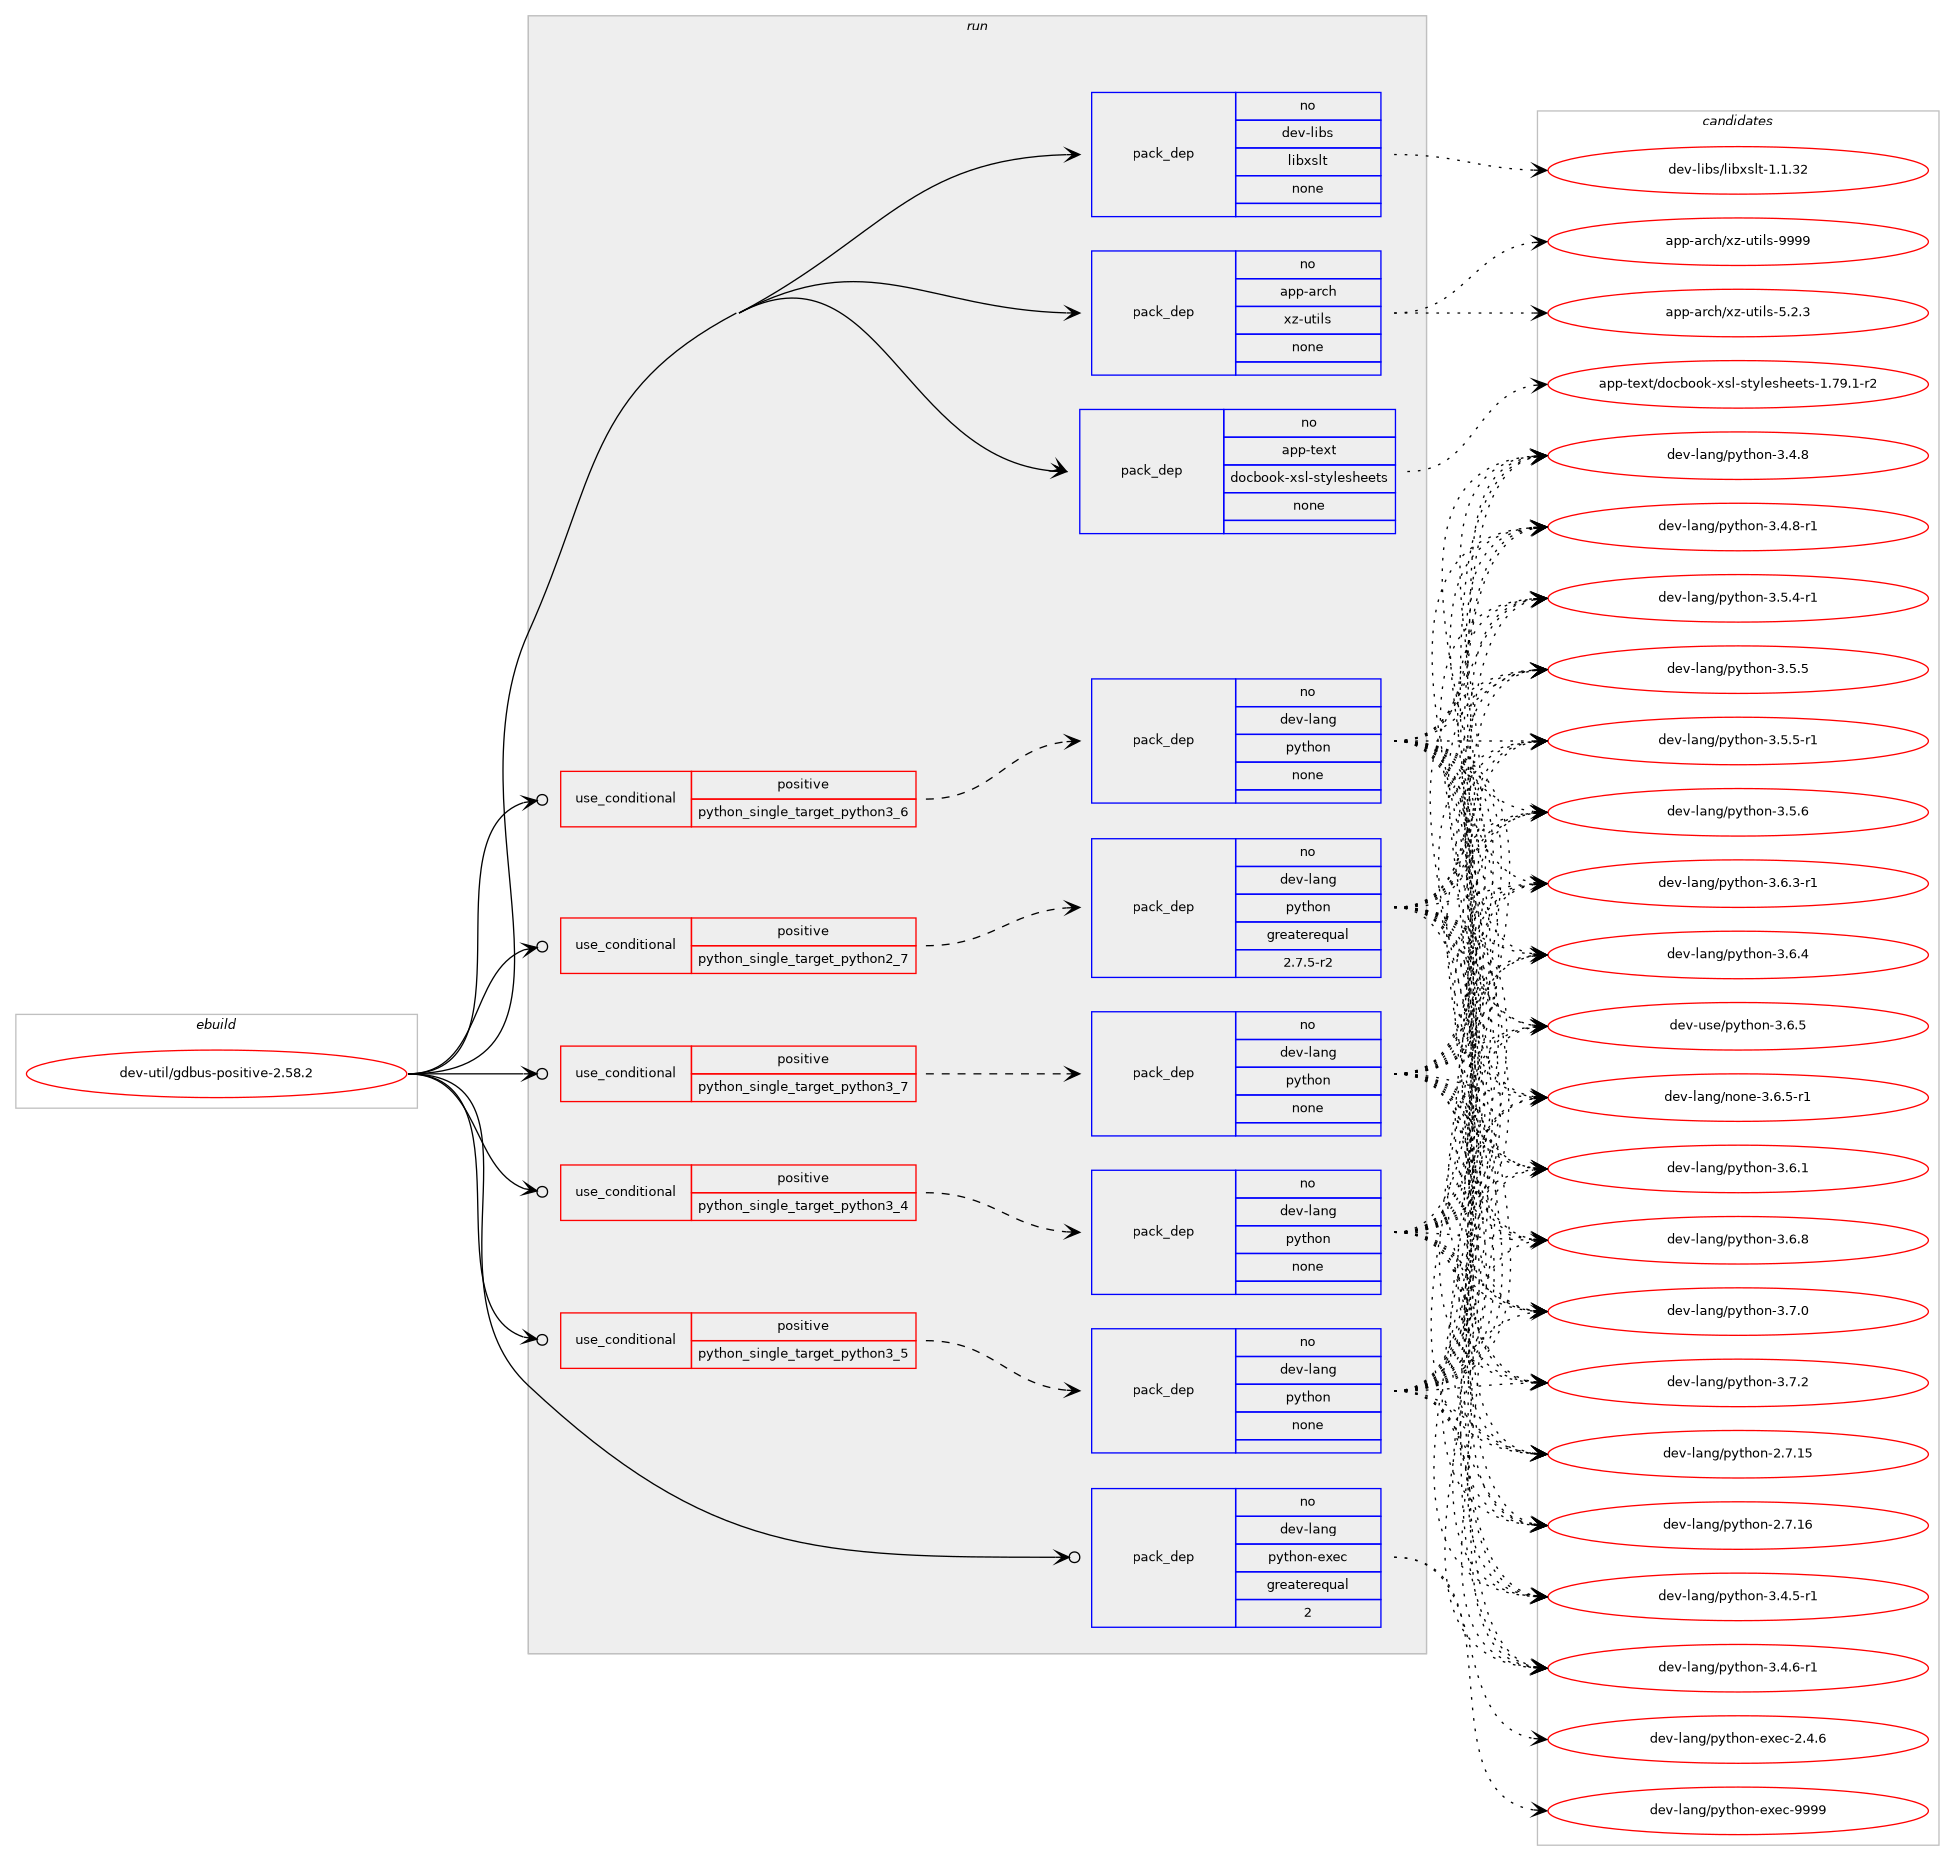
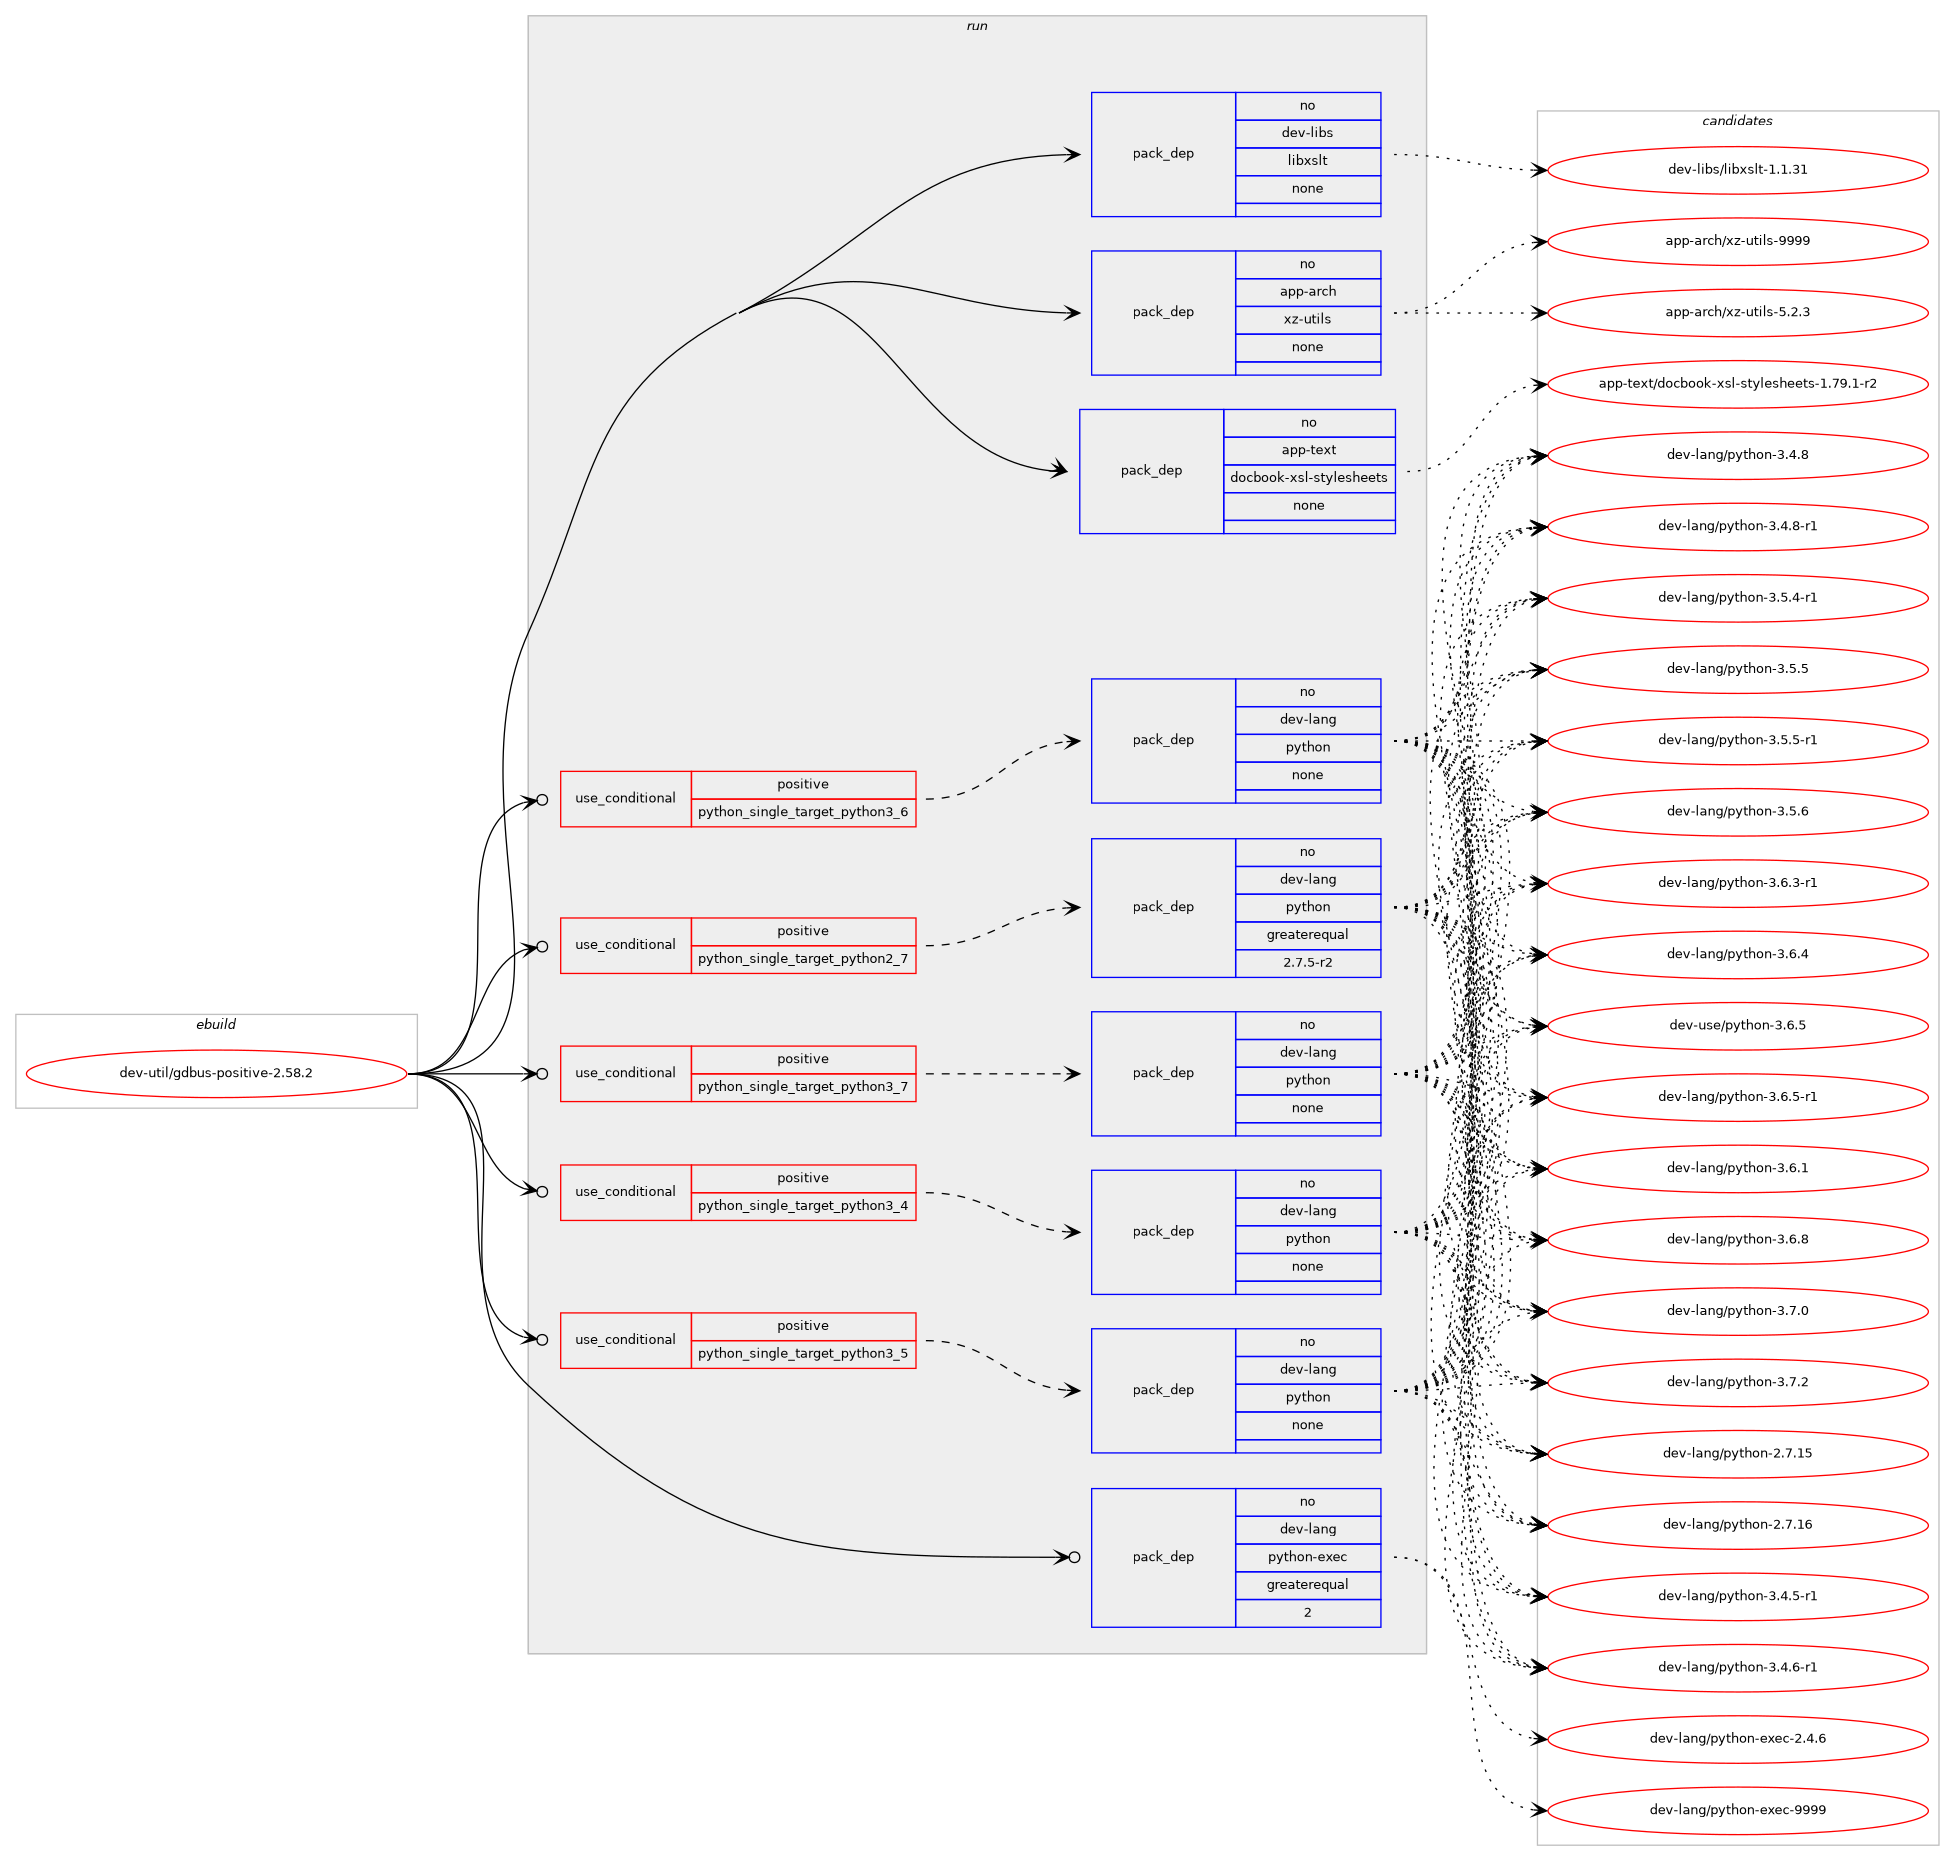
node "dev-libs/libxslt-1.1.32": label "dev-libs/libxslt-1.1.32" -> "dev-libs/libxslt-1.1.31"
node "dev-lang/none-3.6.5-r1": label "dev-lang/none-3.6.5-r1" -> "dev-lang/python-3.6.5-r1"
